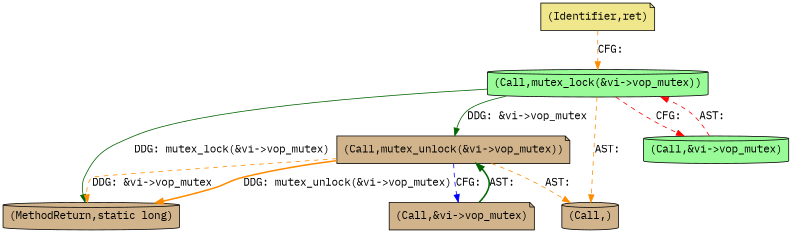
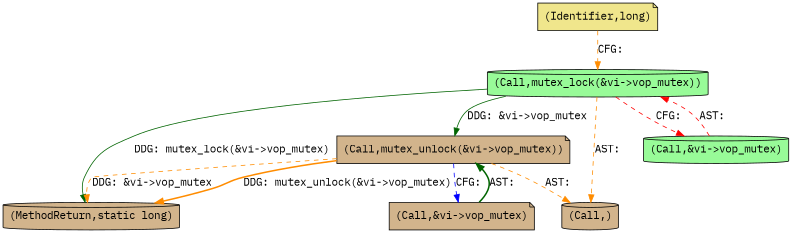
node "(Identifier,ret)": label "(Identifier,ret)" -> "(Identifier,long)"
